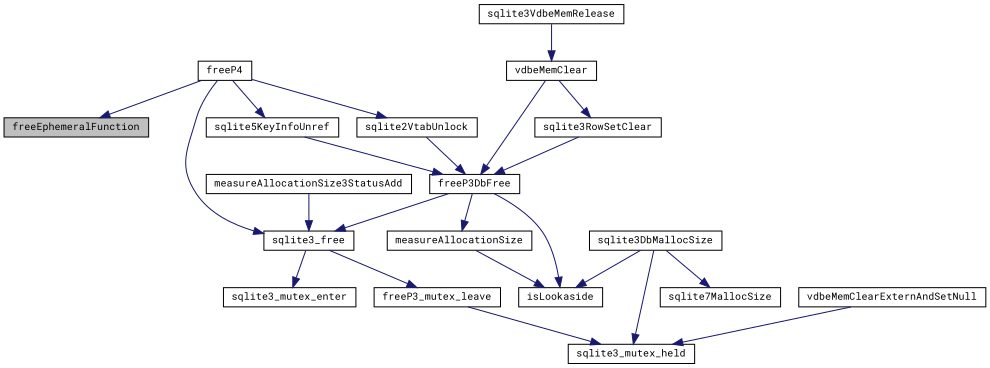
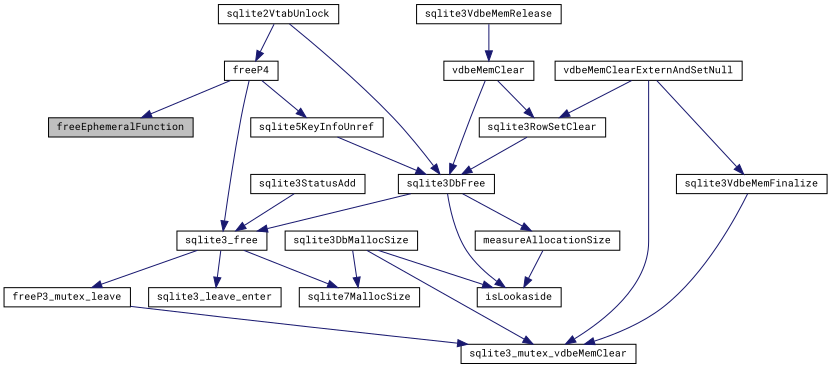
edge "freeP4" -> "sqlite2VtabUnlock": reversed
edge "vdbeMemClearExternAndSetNull" -> "sqlite3RowSetClear": added
node "measureAllocationSize3StatusAdd": label "measureAllocationSize3StatusAdd" -> "sqlite3StatusAdd"
node "freeP3DbFree": label "freeP3DbFree" -> "sqlite3DbFree"
node "sqlite3VdbeMemFinalize": added
edge "sqlite3_free" -> "sqlite7MallocSize": added
node "sqlite3_mutex_enter": label "sqlite3_mutex_enter" -> "sqlite3_leave_enter"
node "sqlite3_mutex_held": label "sqlite3_mutex_held" -> "sqlite3_mutex_vdbeMemClear"
